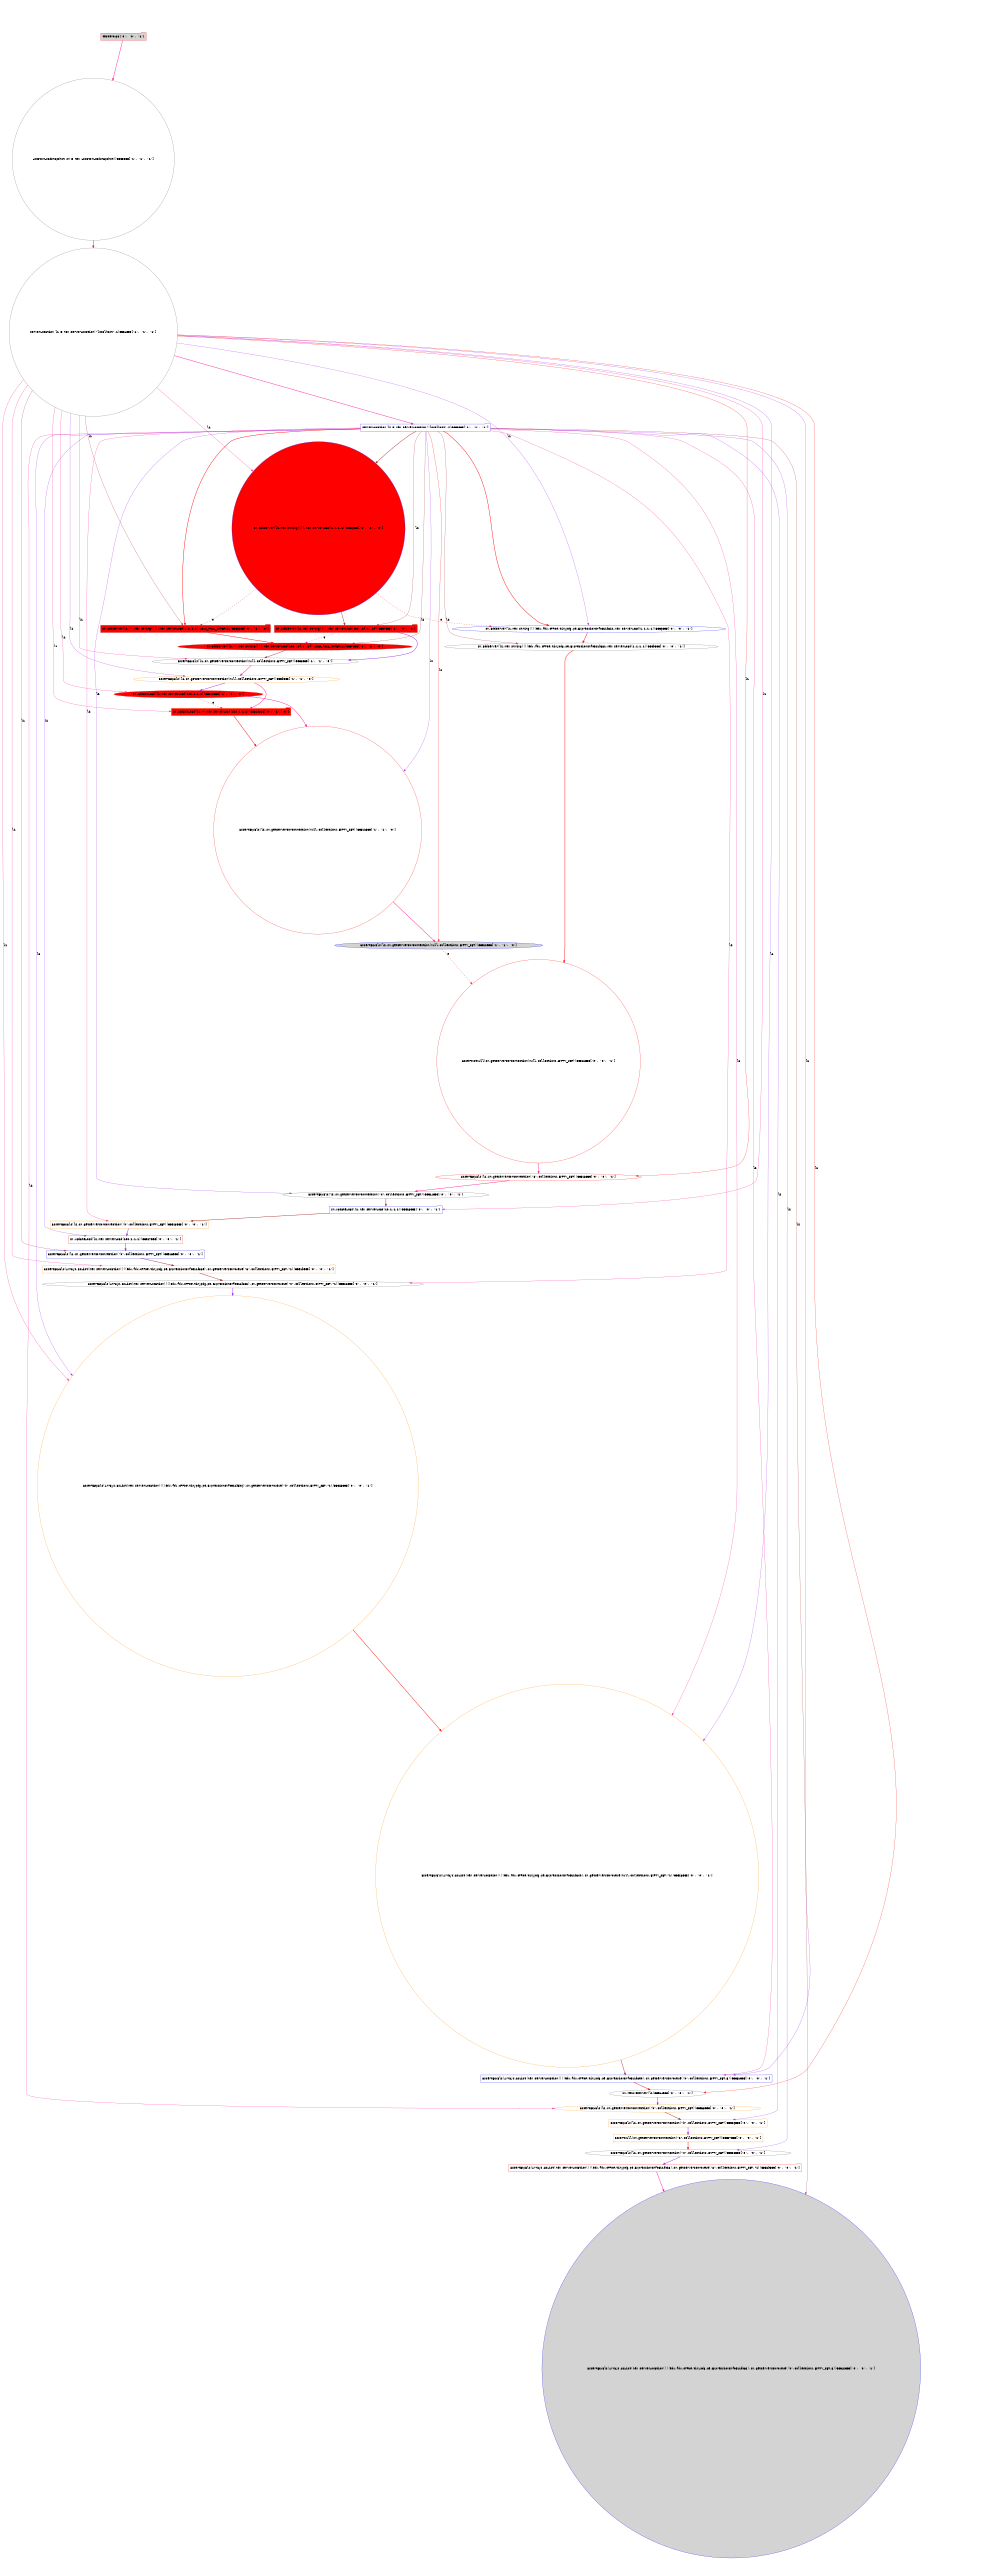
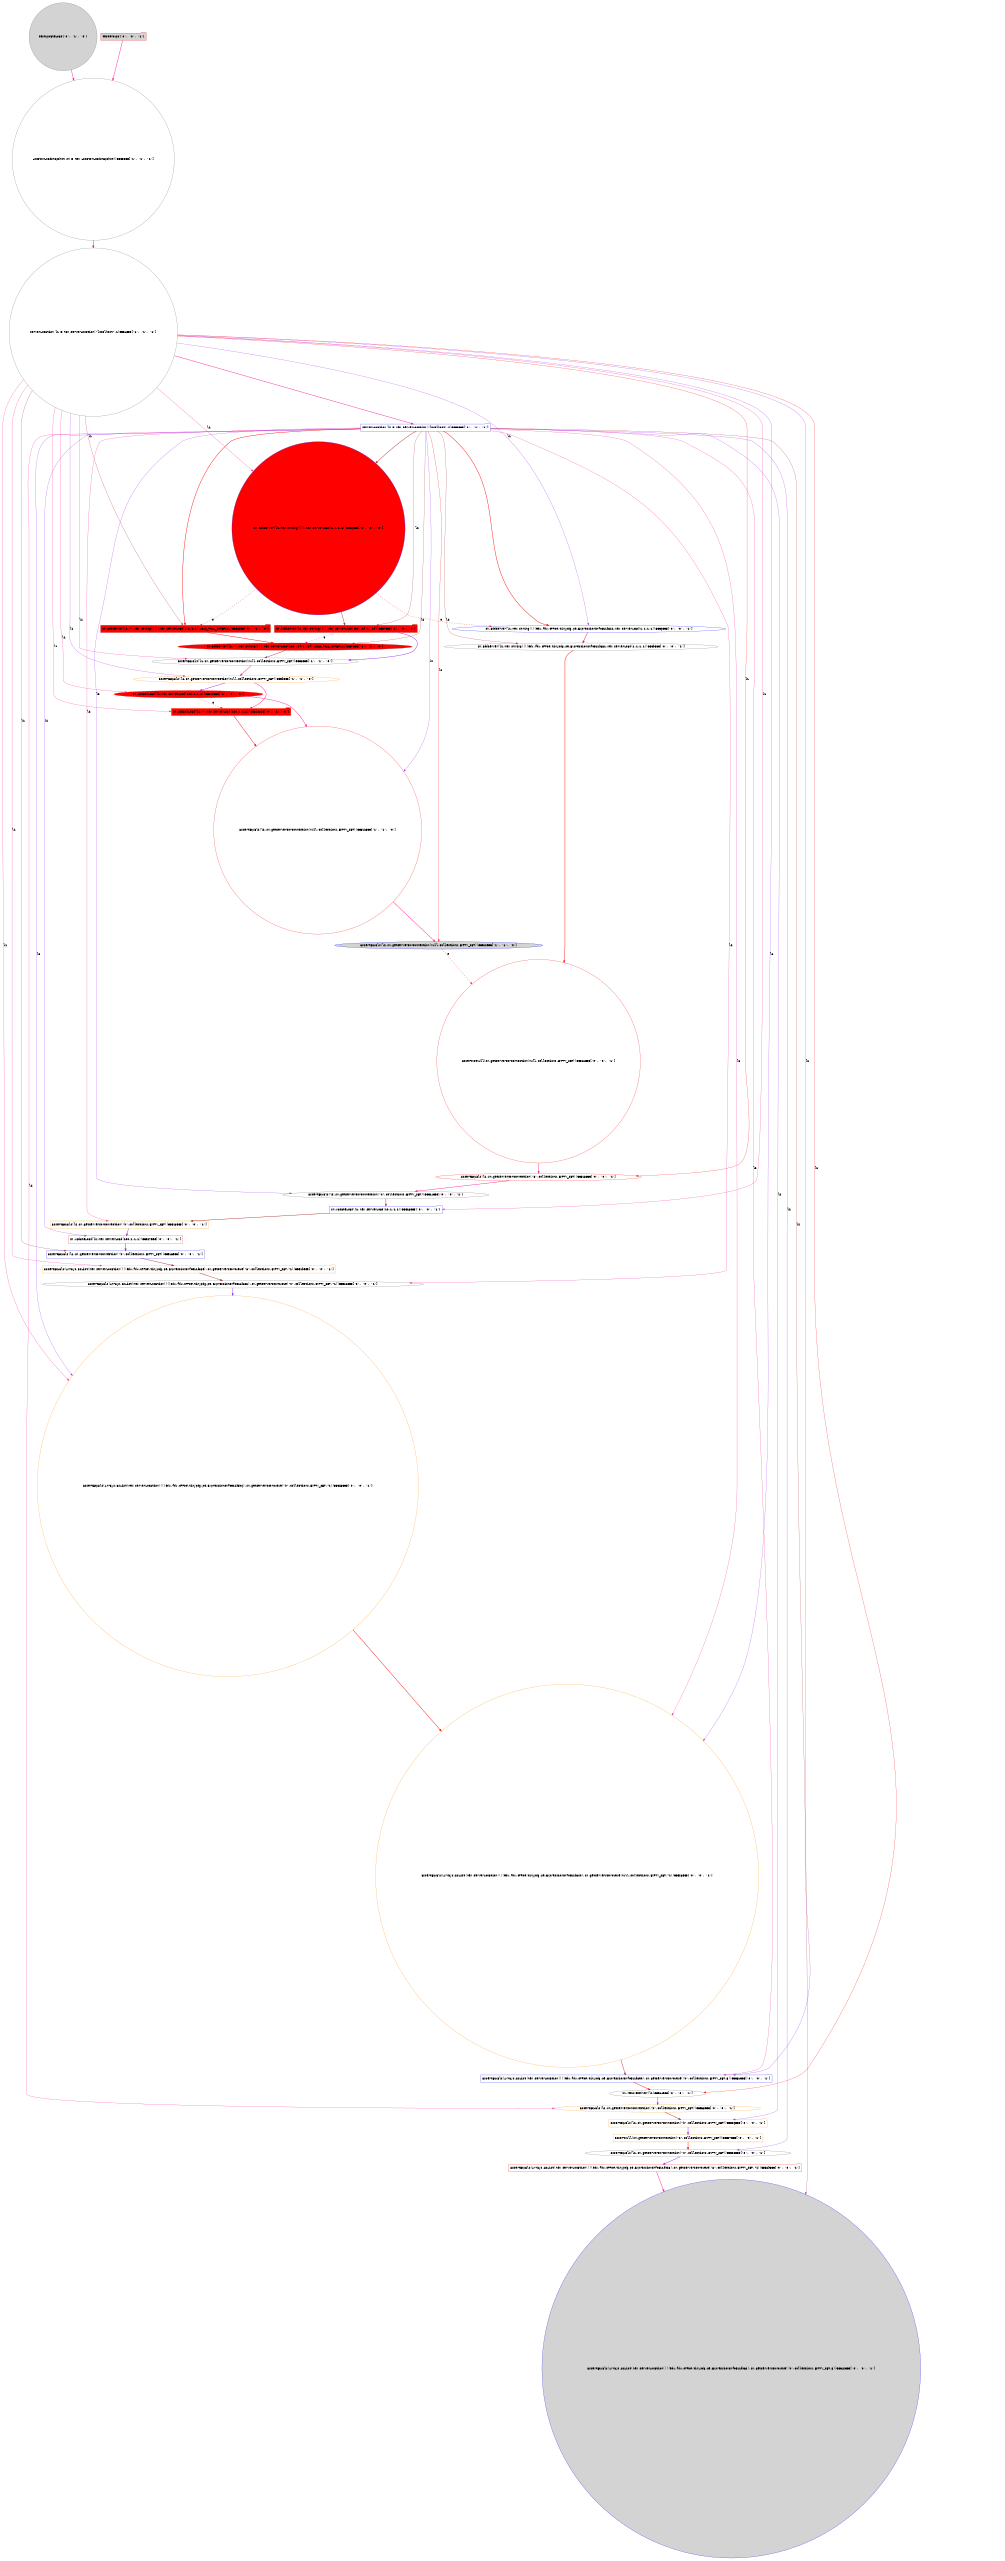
node "testUpdateLoad['0', '1', '0']": added
